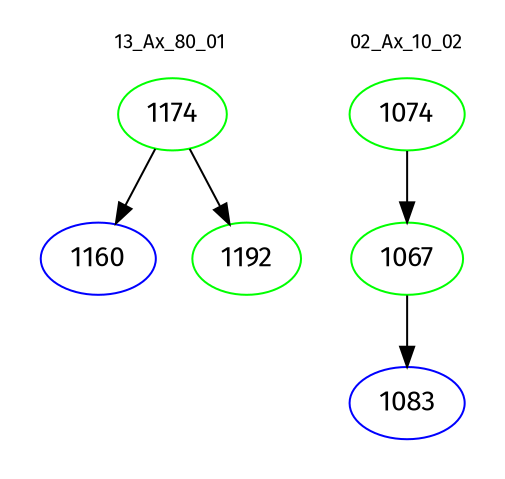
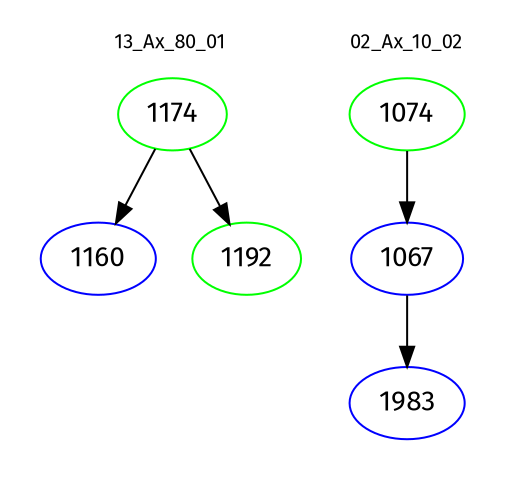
node "1067": color green -> blue
node "1083": label "1083" -> "1983"
